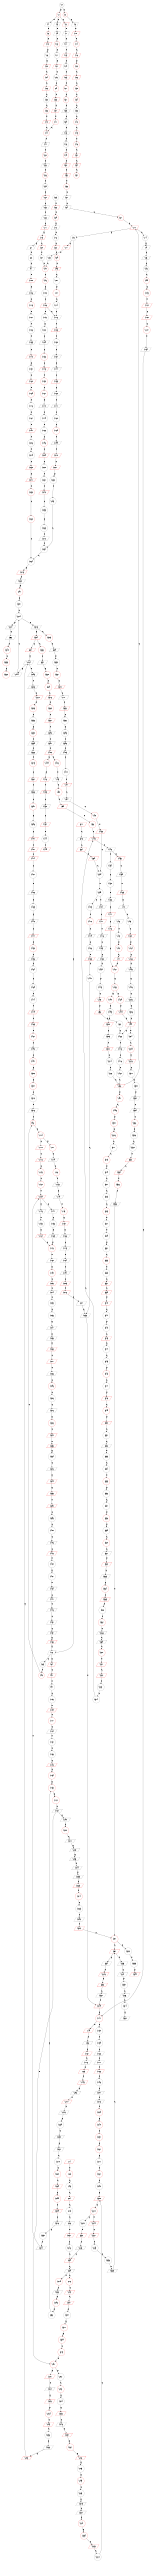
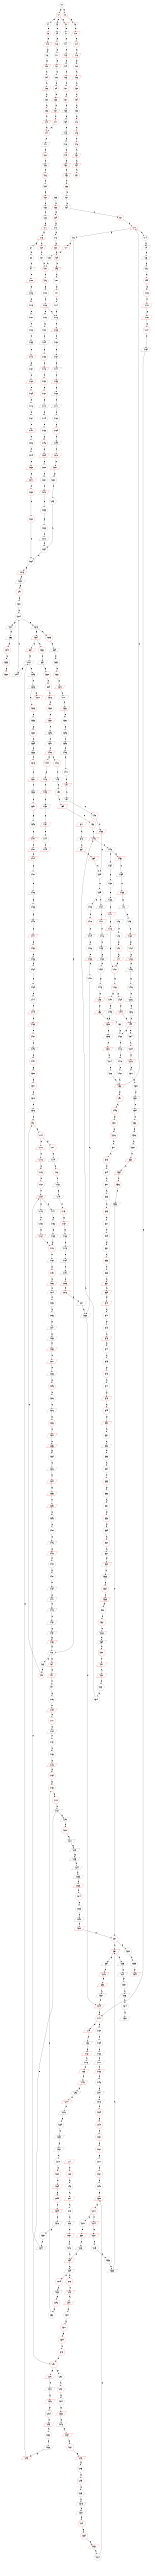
edge "S312" -> "S323": now "S303" -> "S323"
